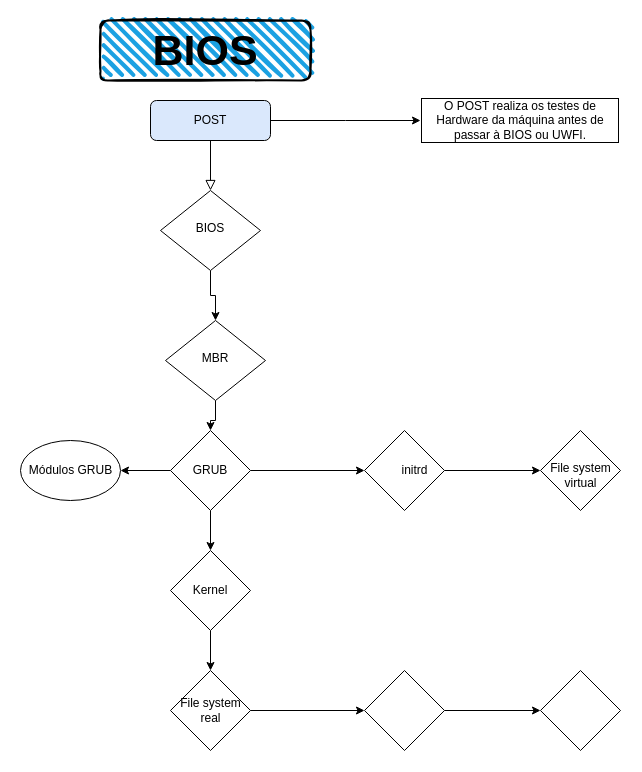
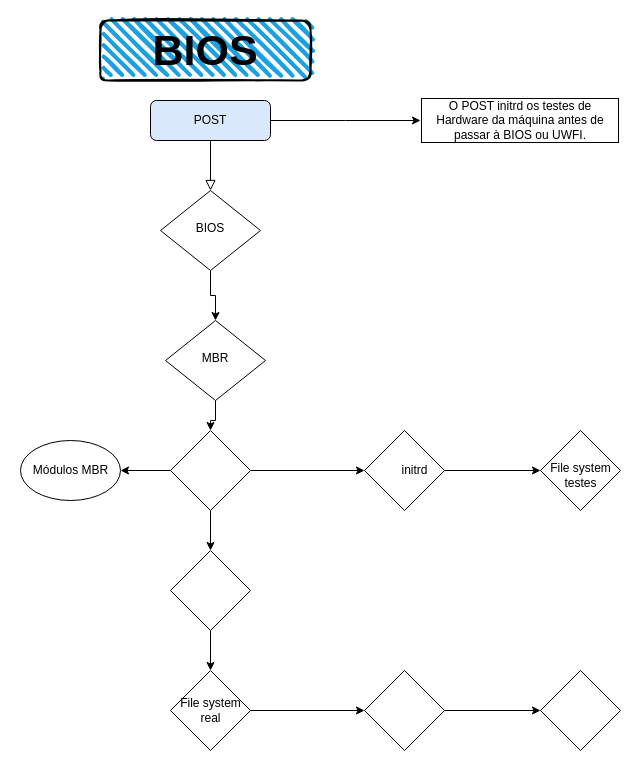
node "O POST realiza os testes de Hardware da máquina antes de passar à BIOS ou UWFI.": label "O POST realiza os testes de Hardware da máquina antes de passar à BIOS ou UWFI." -> "O POST initrd os testes de Hardware da máquina antes de passar à BIOS ou UWFI."
node "Módulos GRUB": label "Módulos GRUB" -> "Módulos MBR"
node "GRUB": removed
node "File system virtual": label "File system virtual" -> "File system testes"
node "Kernel": removed
